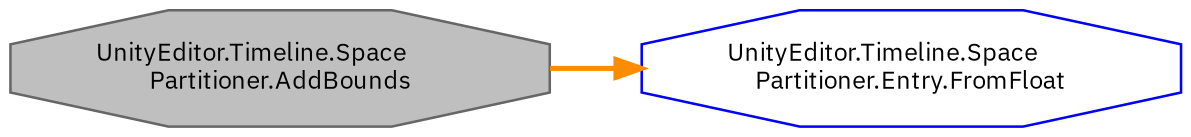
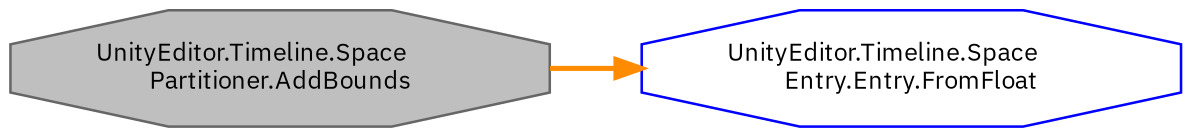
node "UnityEditor.Timeline.Space Partitioner.Entry.FromFloat": label "UnityEditor.Timeline.Space Partitioner.Entry.FromFloat" -> "UnityEditor.Timeline.Space Entry.Entry.FromFloat"
